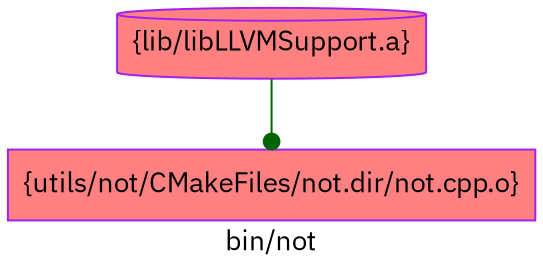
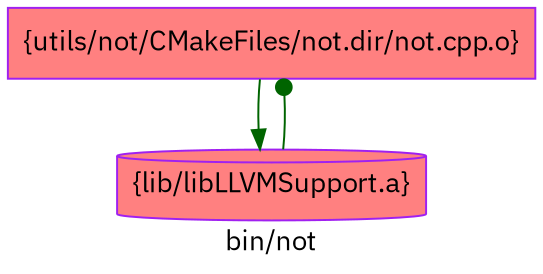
edge "{utils/not/CMakeFiles/not.dir/not.cpp.o}" -> "{lib/libLLVMSupport.a}": added
